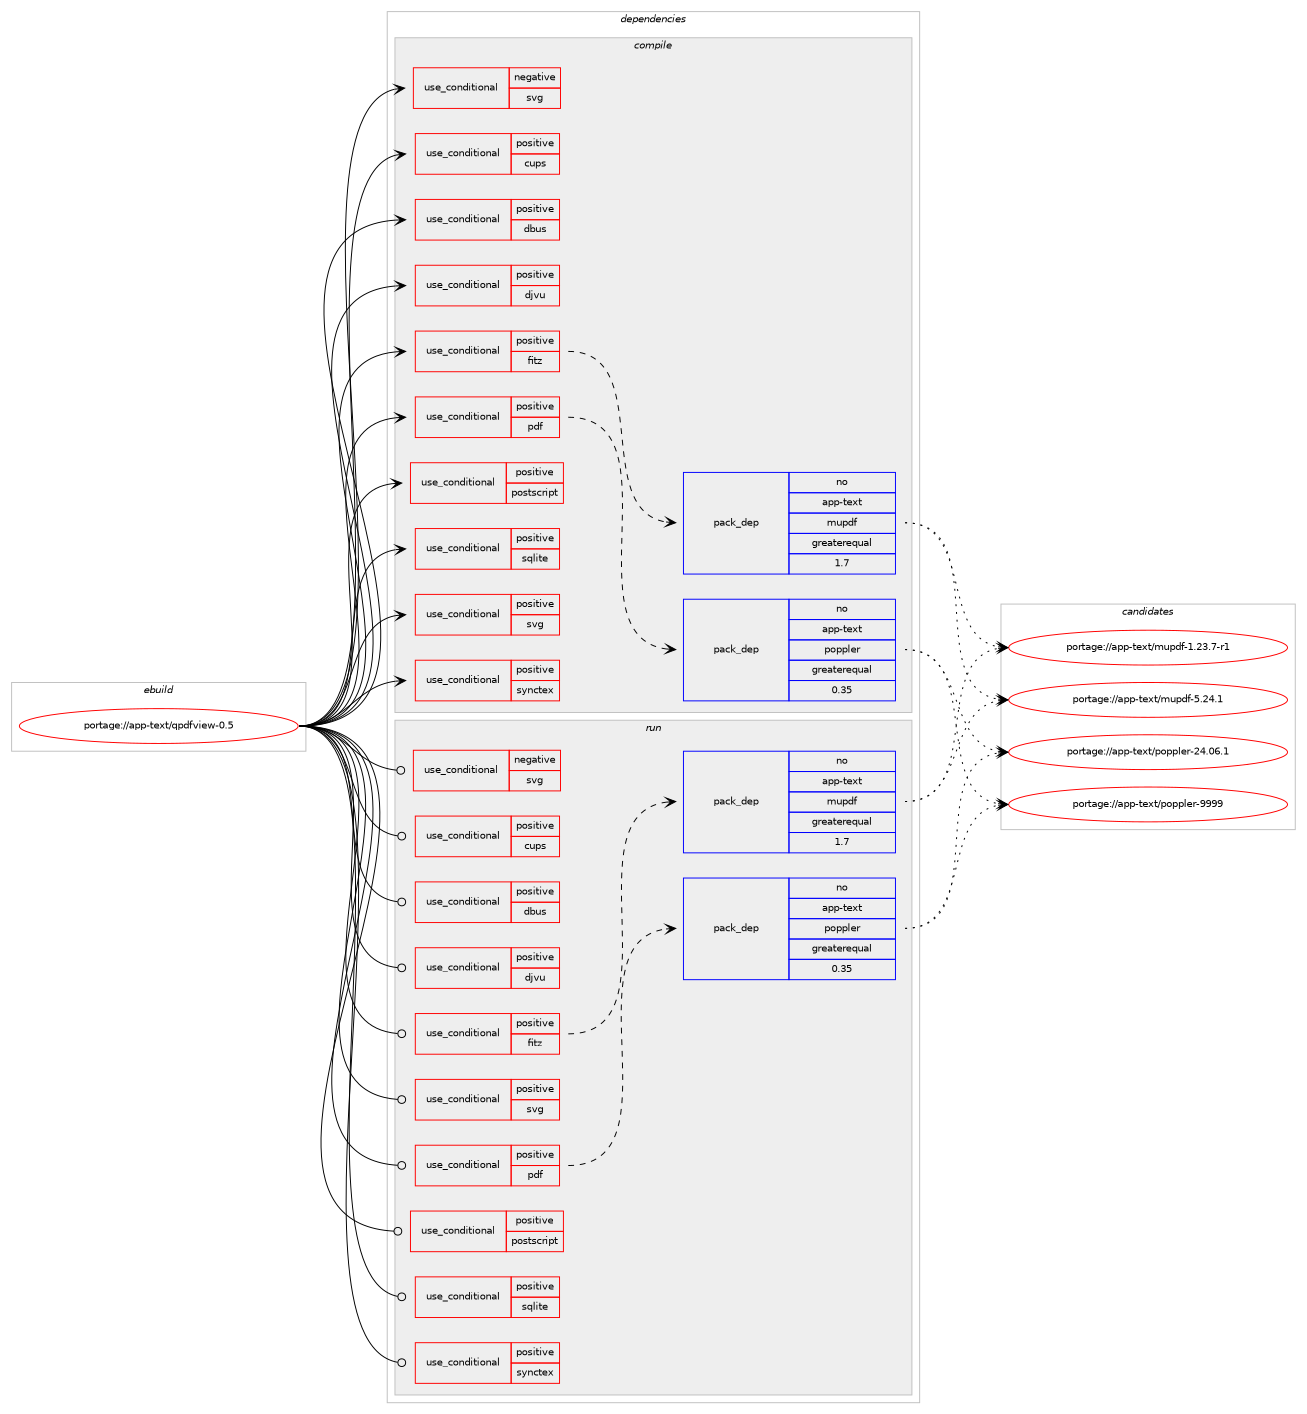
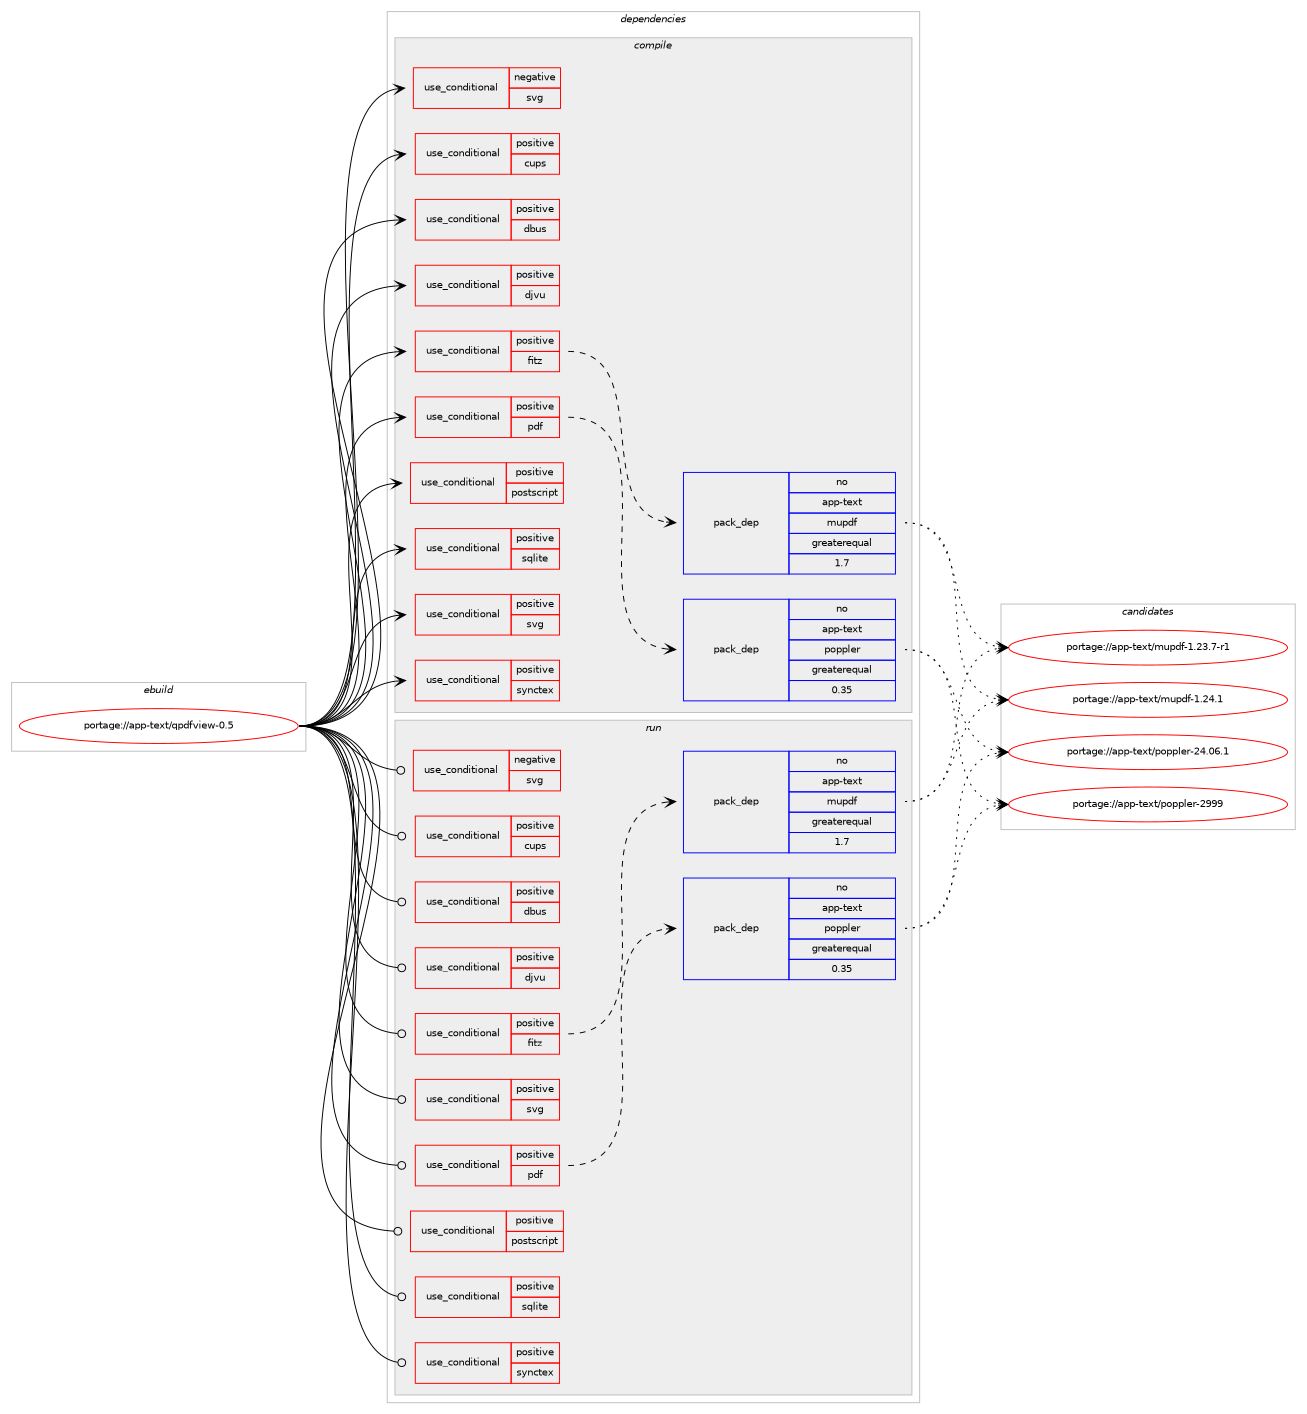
node "portage://app-text/mupdf-5.24.1": label "portage://app-text/mupdf-5.24.1" -> "portage://app-text/mupdf-1.24.1"
node "portage://app-text/poppler-9999": label "portage://app-text/poppler-9999" -> "portage://app-text/poppler-2999"
